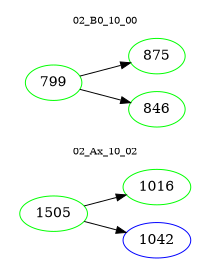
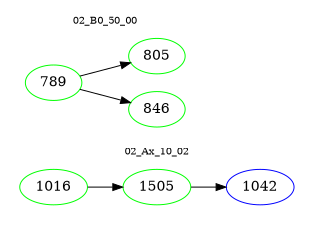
cluster "02_B0_10_00": label "02_B0_10_00" -> "02_B0_50_00"
node "875": label "875" -> "805"
node "799": label "799" -> "789"
edge "1505" -> "1016": reversed
